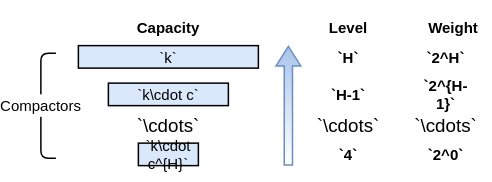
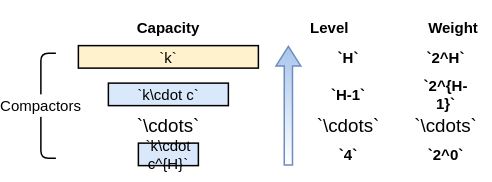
node "Level": moved (348, 27) -> (330, 27)
node "`k`": fillcolor #dae8fc -> #fff2cc
